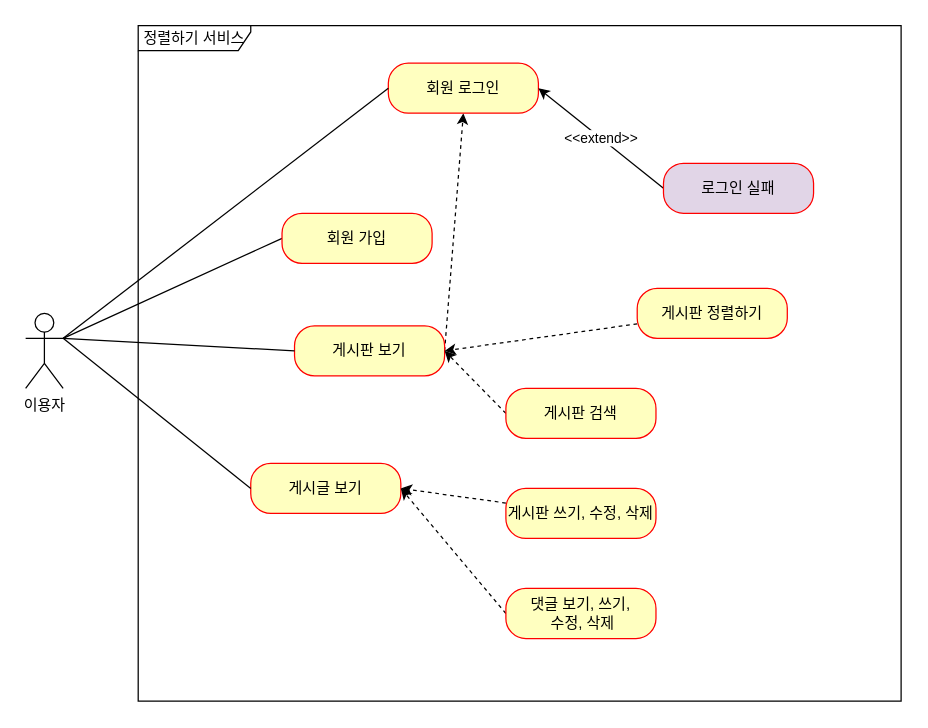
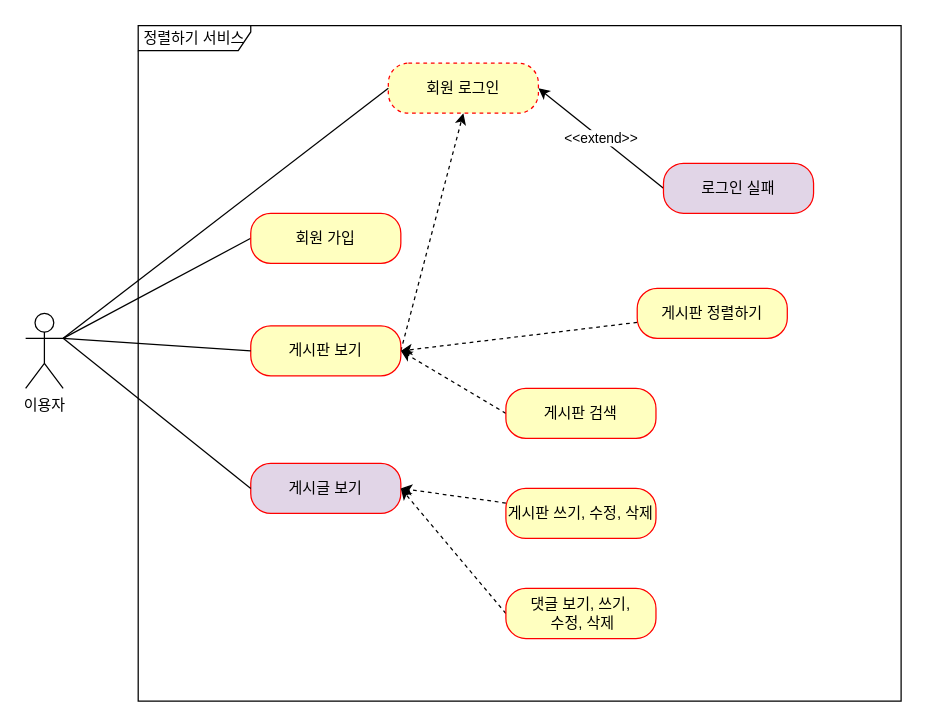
node "회원 로그인": style solid -> dashed
node "회원 가입": moved (357, 238) -> (326, 238)
node "게시판 보기": moved (369, 351) -> (326, 351)
node "게시글 보기": fillcolor #ffffc0 -> #e1d5e7
